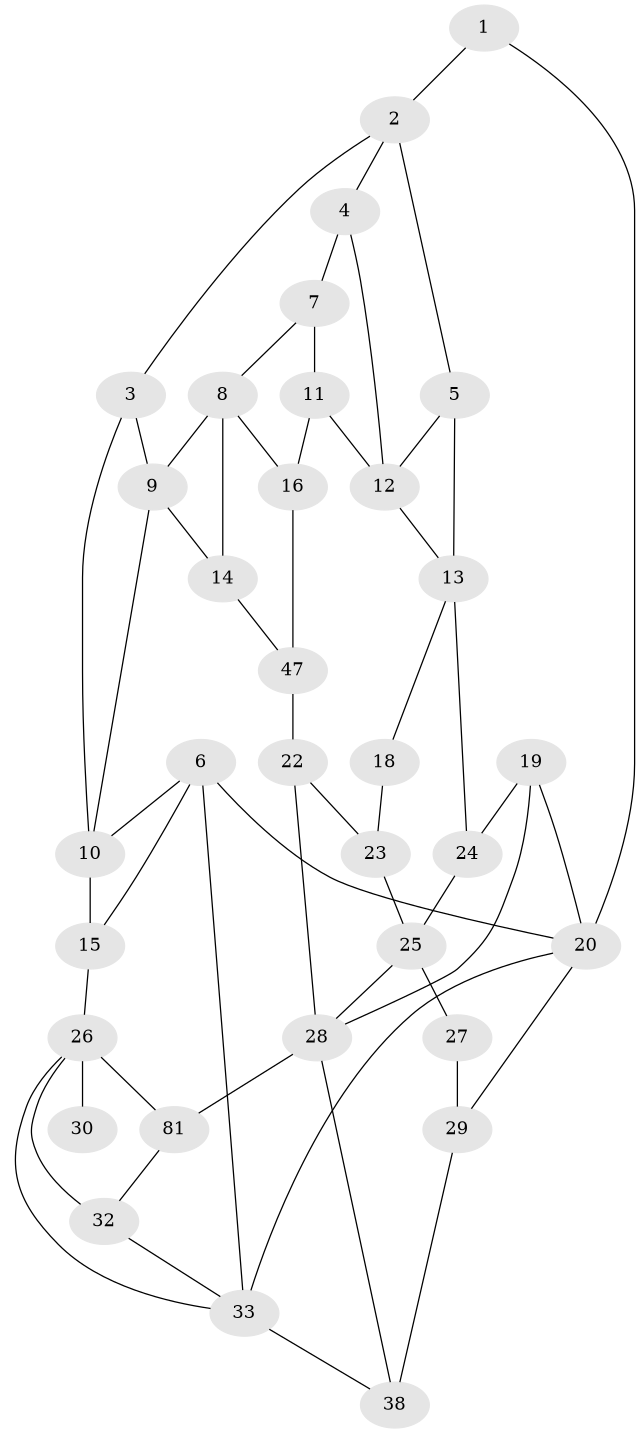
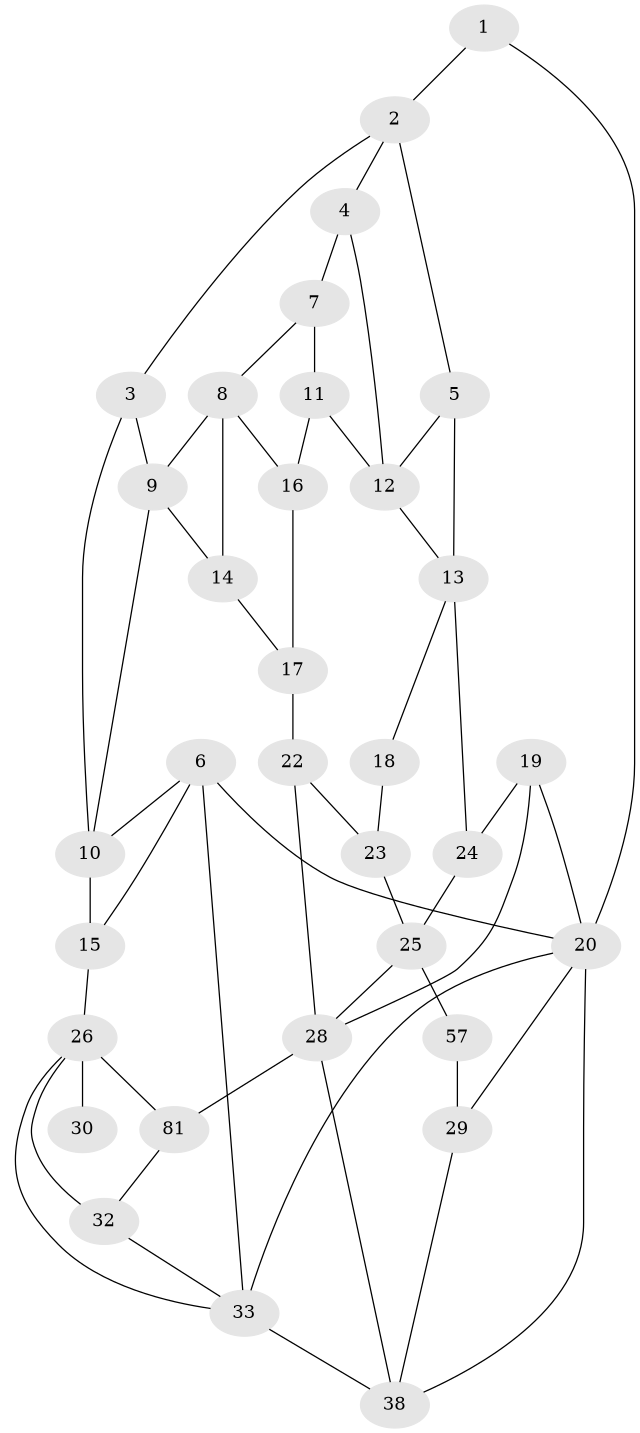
node "47": label "47" -> "17"
node "27": label "27" -> "57"
edge "20" -- "38": added
